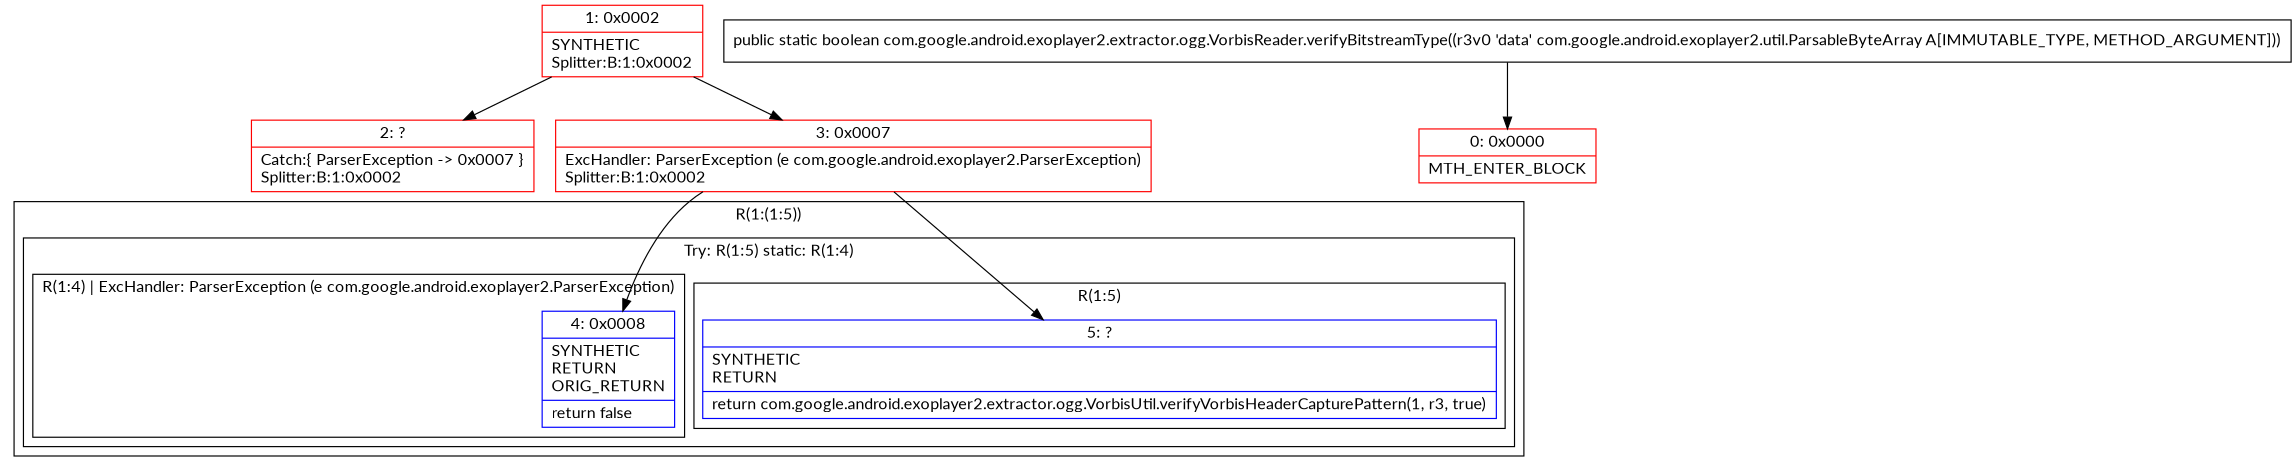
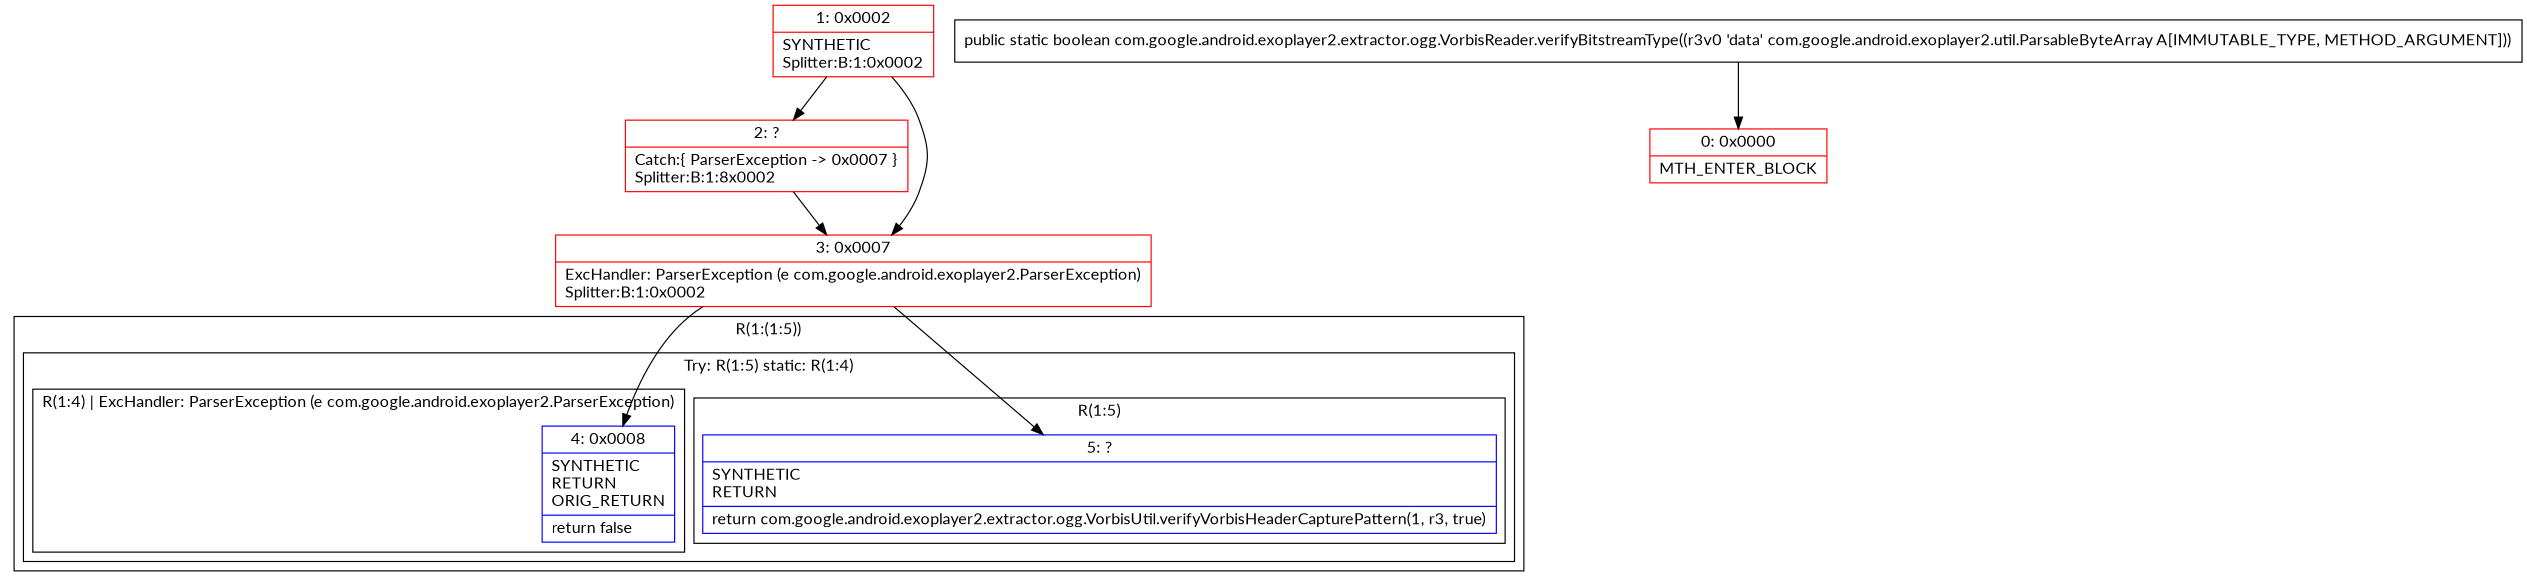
node "2: ?": text "Splitter:B:1:0x0002" -> "Splitter:B:1:8x0002"
edge "2: ?" -> "3: 0x0007": added
